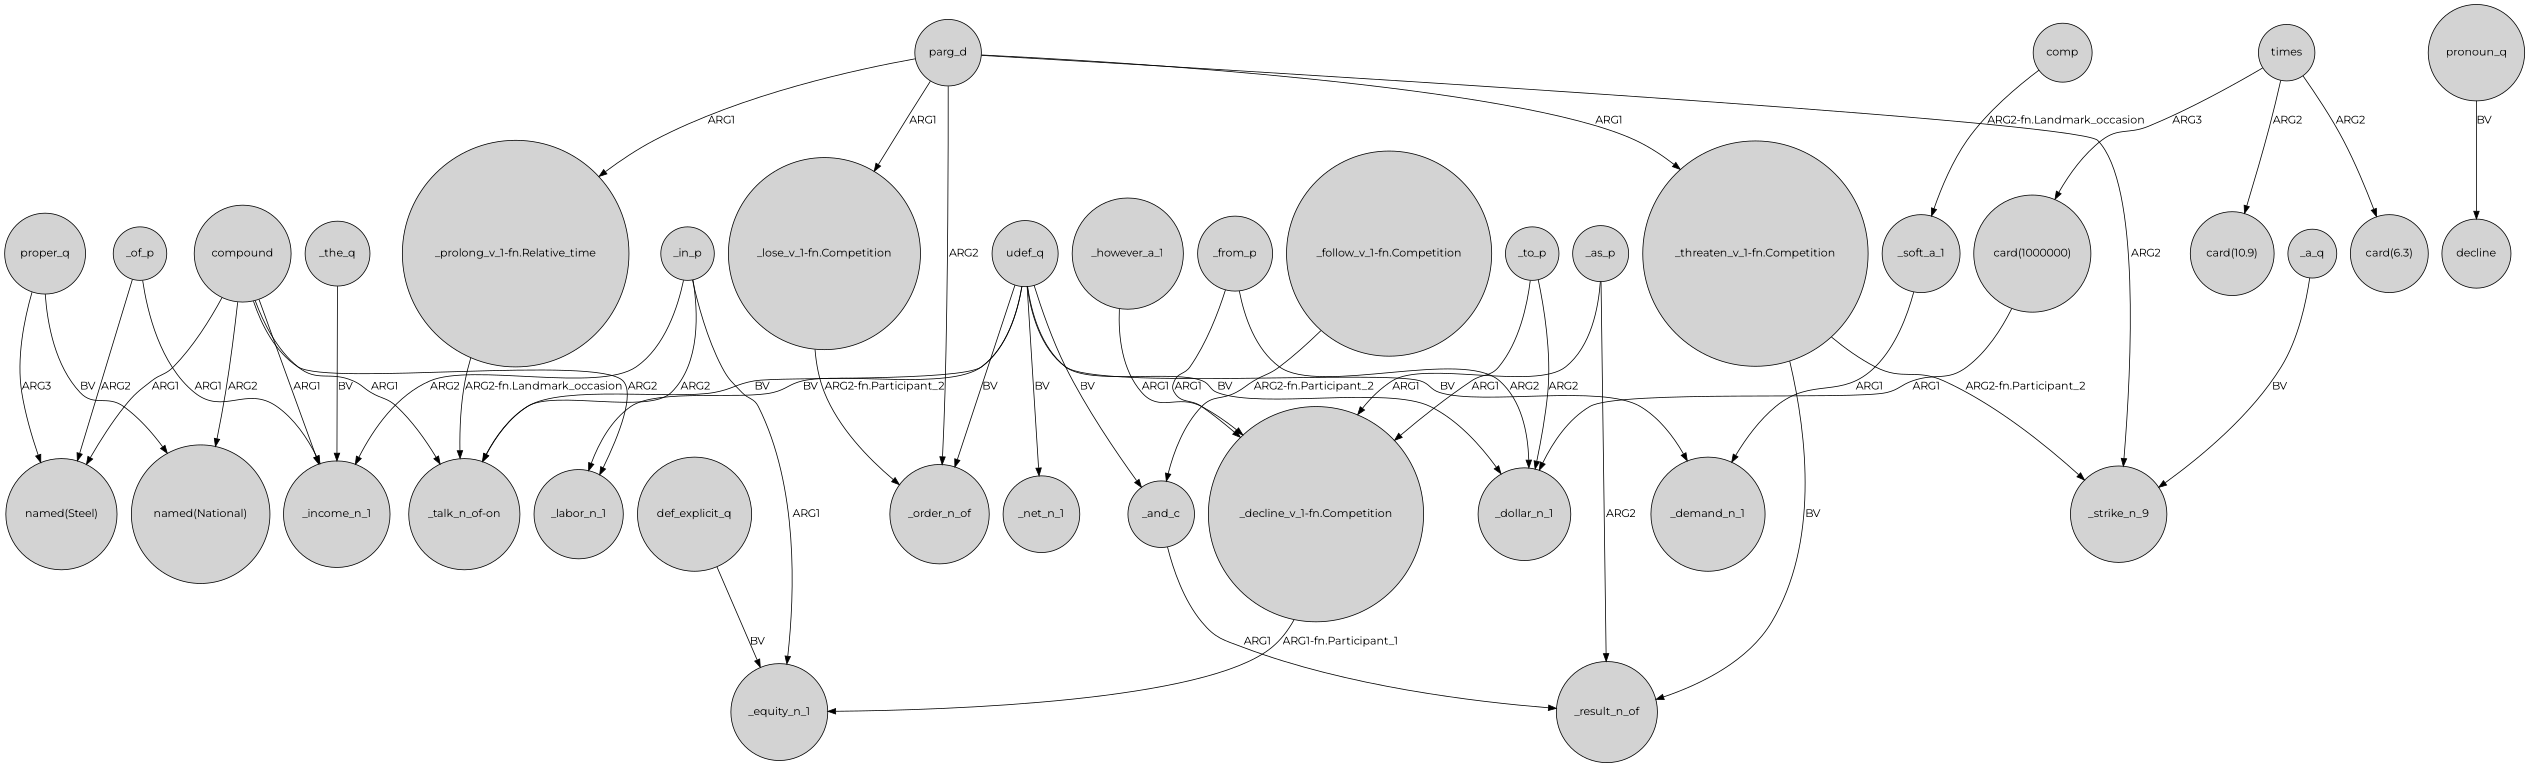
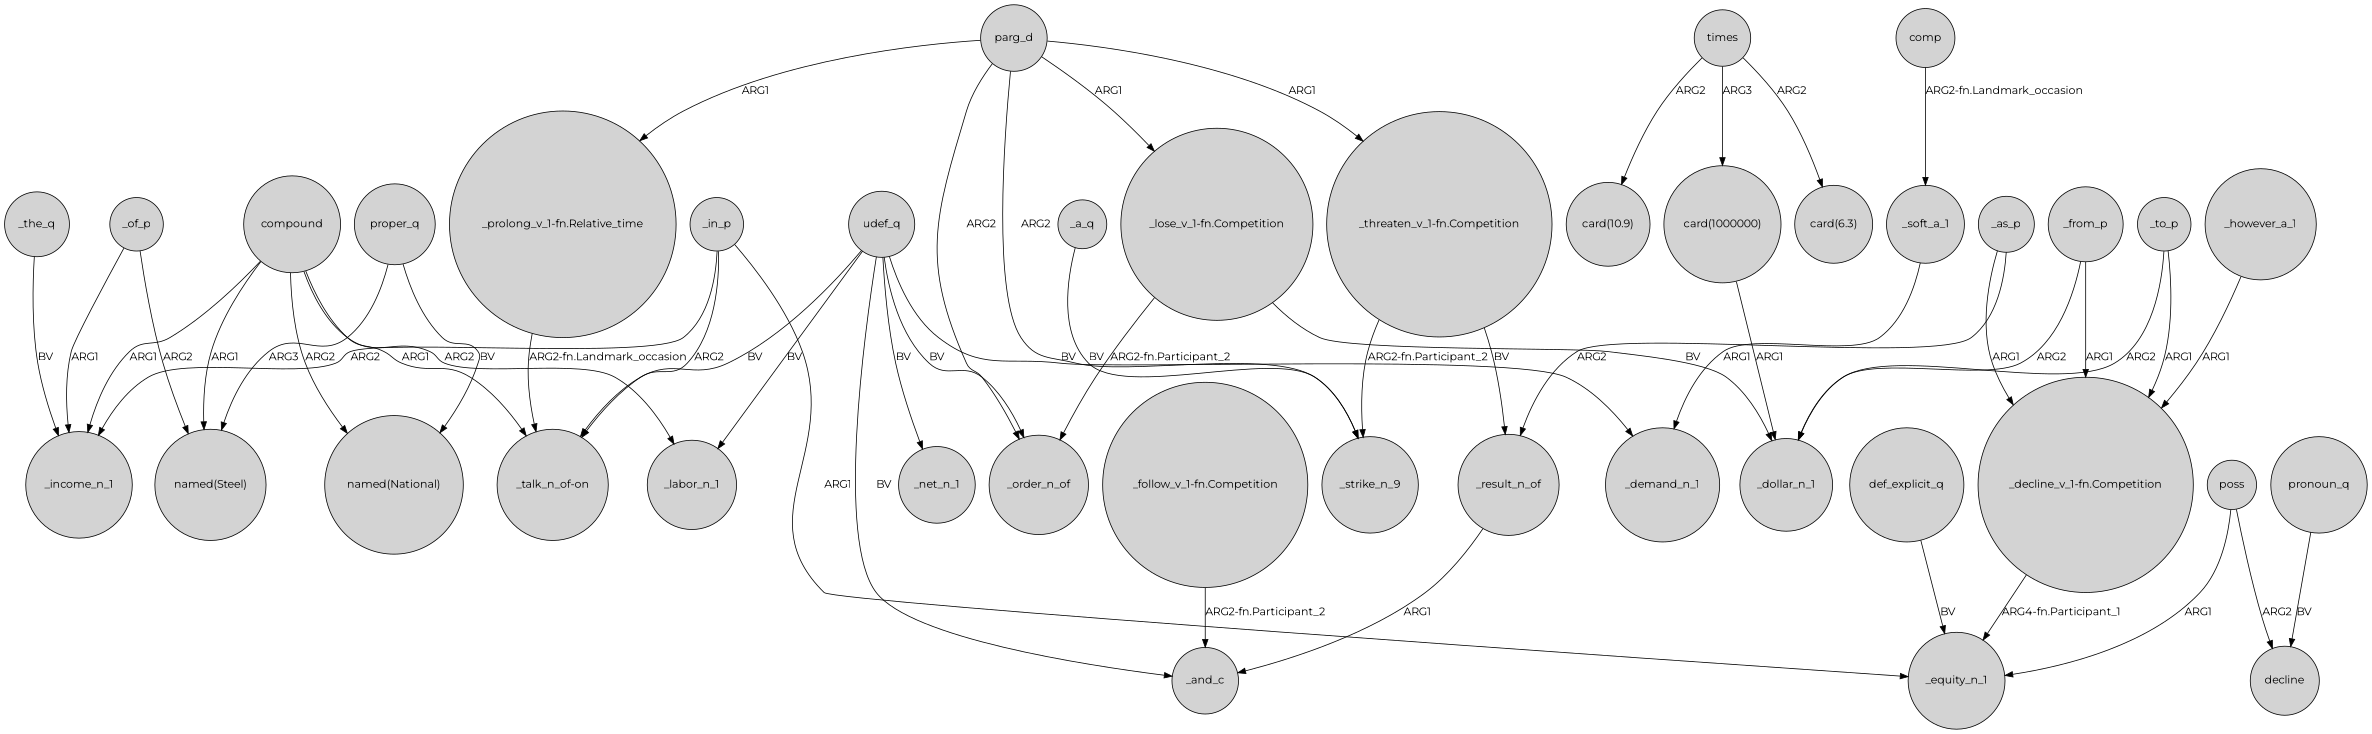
edge "udef_q" -> "_dollar_n_1": now "_lose_v_1-fn.Competition" -> "_dollar_n_1"
node "poss": added
edge "_decline_v_1-fn.Competition" -> "_equity_n_1": label "ARG1-fn.Participant_1" -> "ARG4-fn.Participant_1"
edge "_and_c" -> "_result_n_of": reversed
